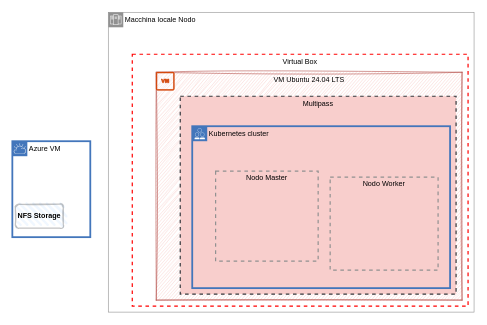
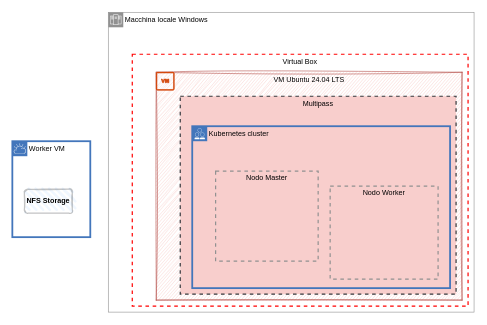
node "Macchina locale Nodo": label "Macchina locale Nodo" -> "Macchina locale Windows"
node "Azure VM": label "Azure VM" -> "Worker VM"
node "NFS Storage": moved (39, 216) -> (48, 201)
node "Nodo Worker": moved (384, 224) -> (384, 233)
